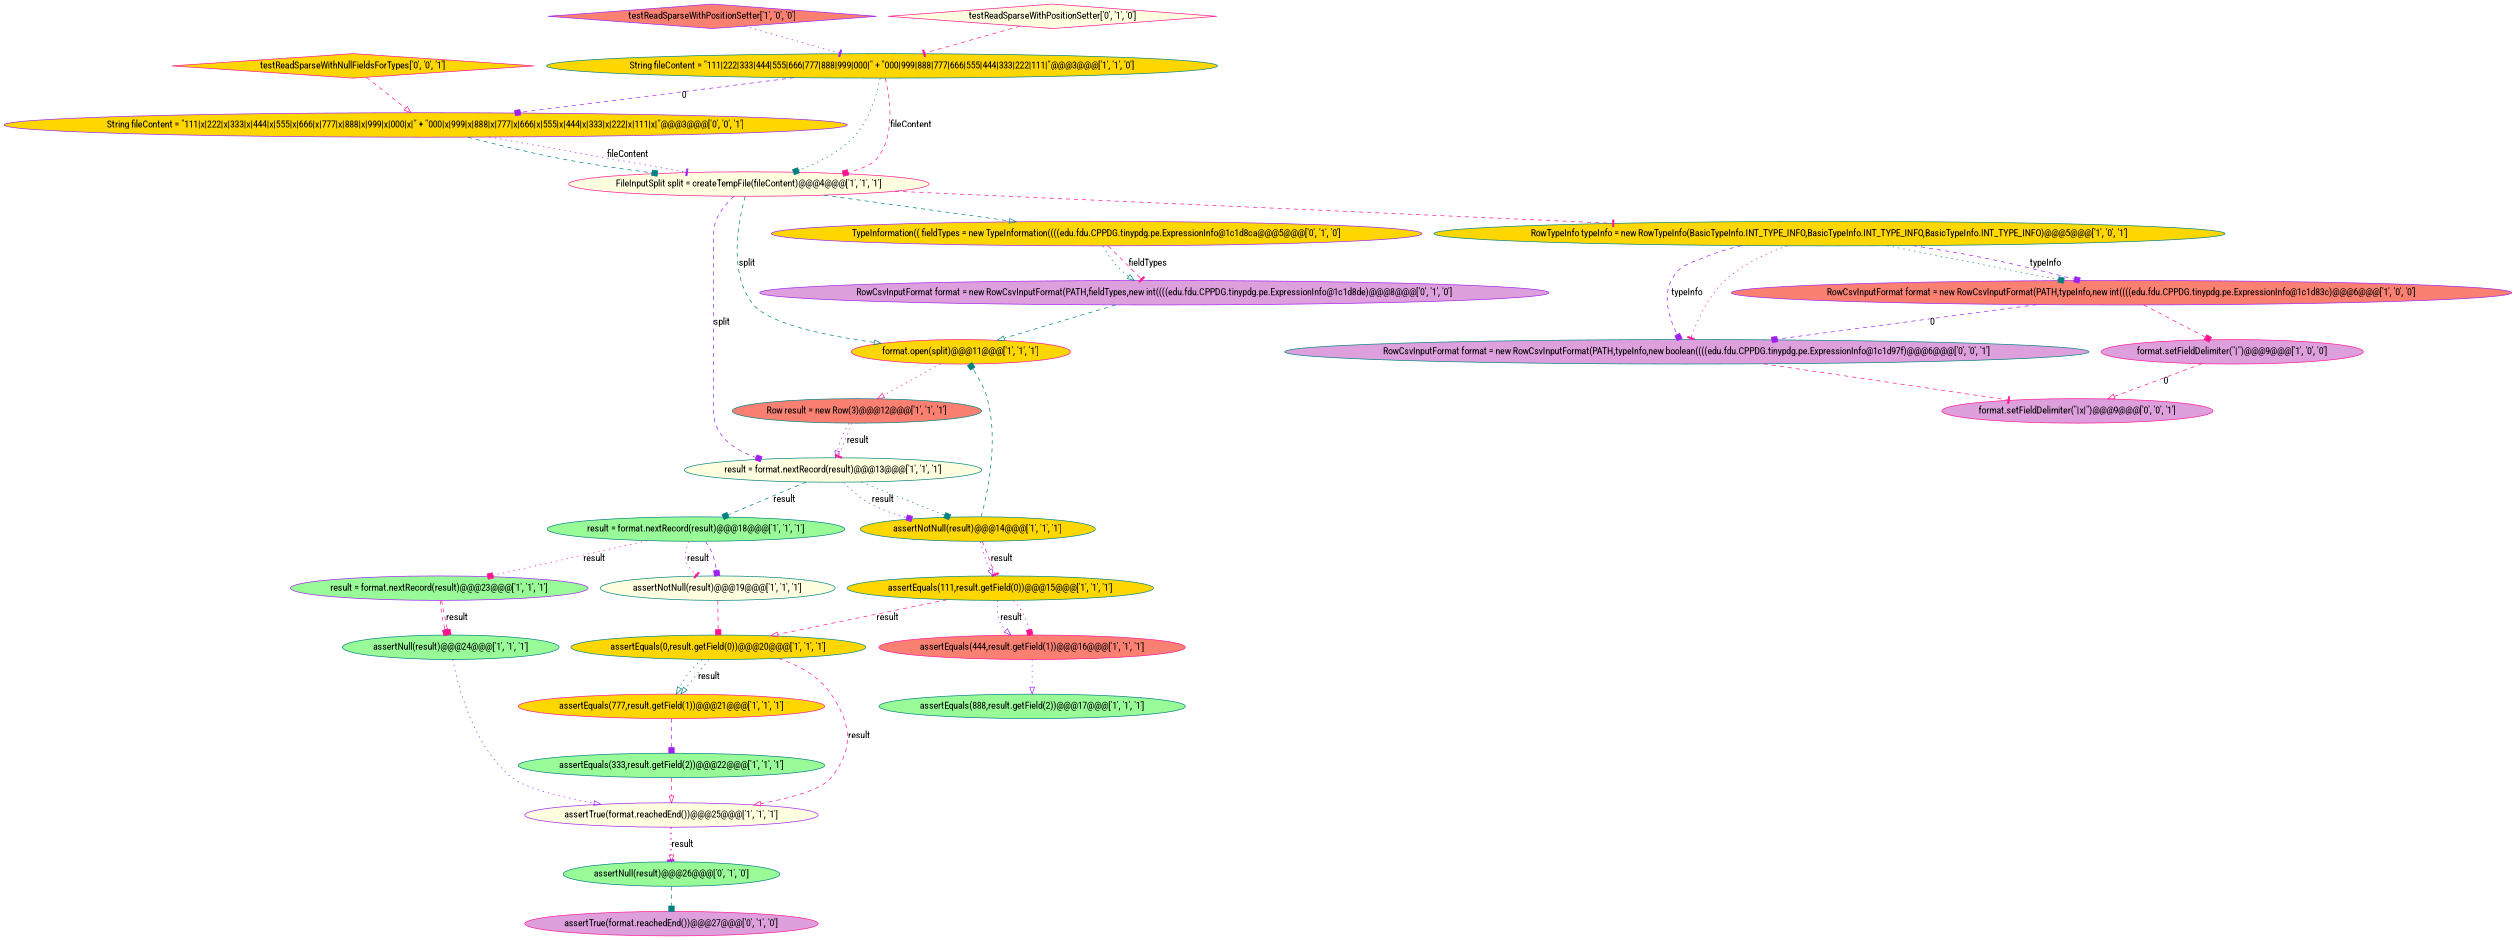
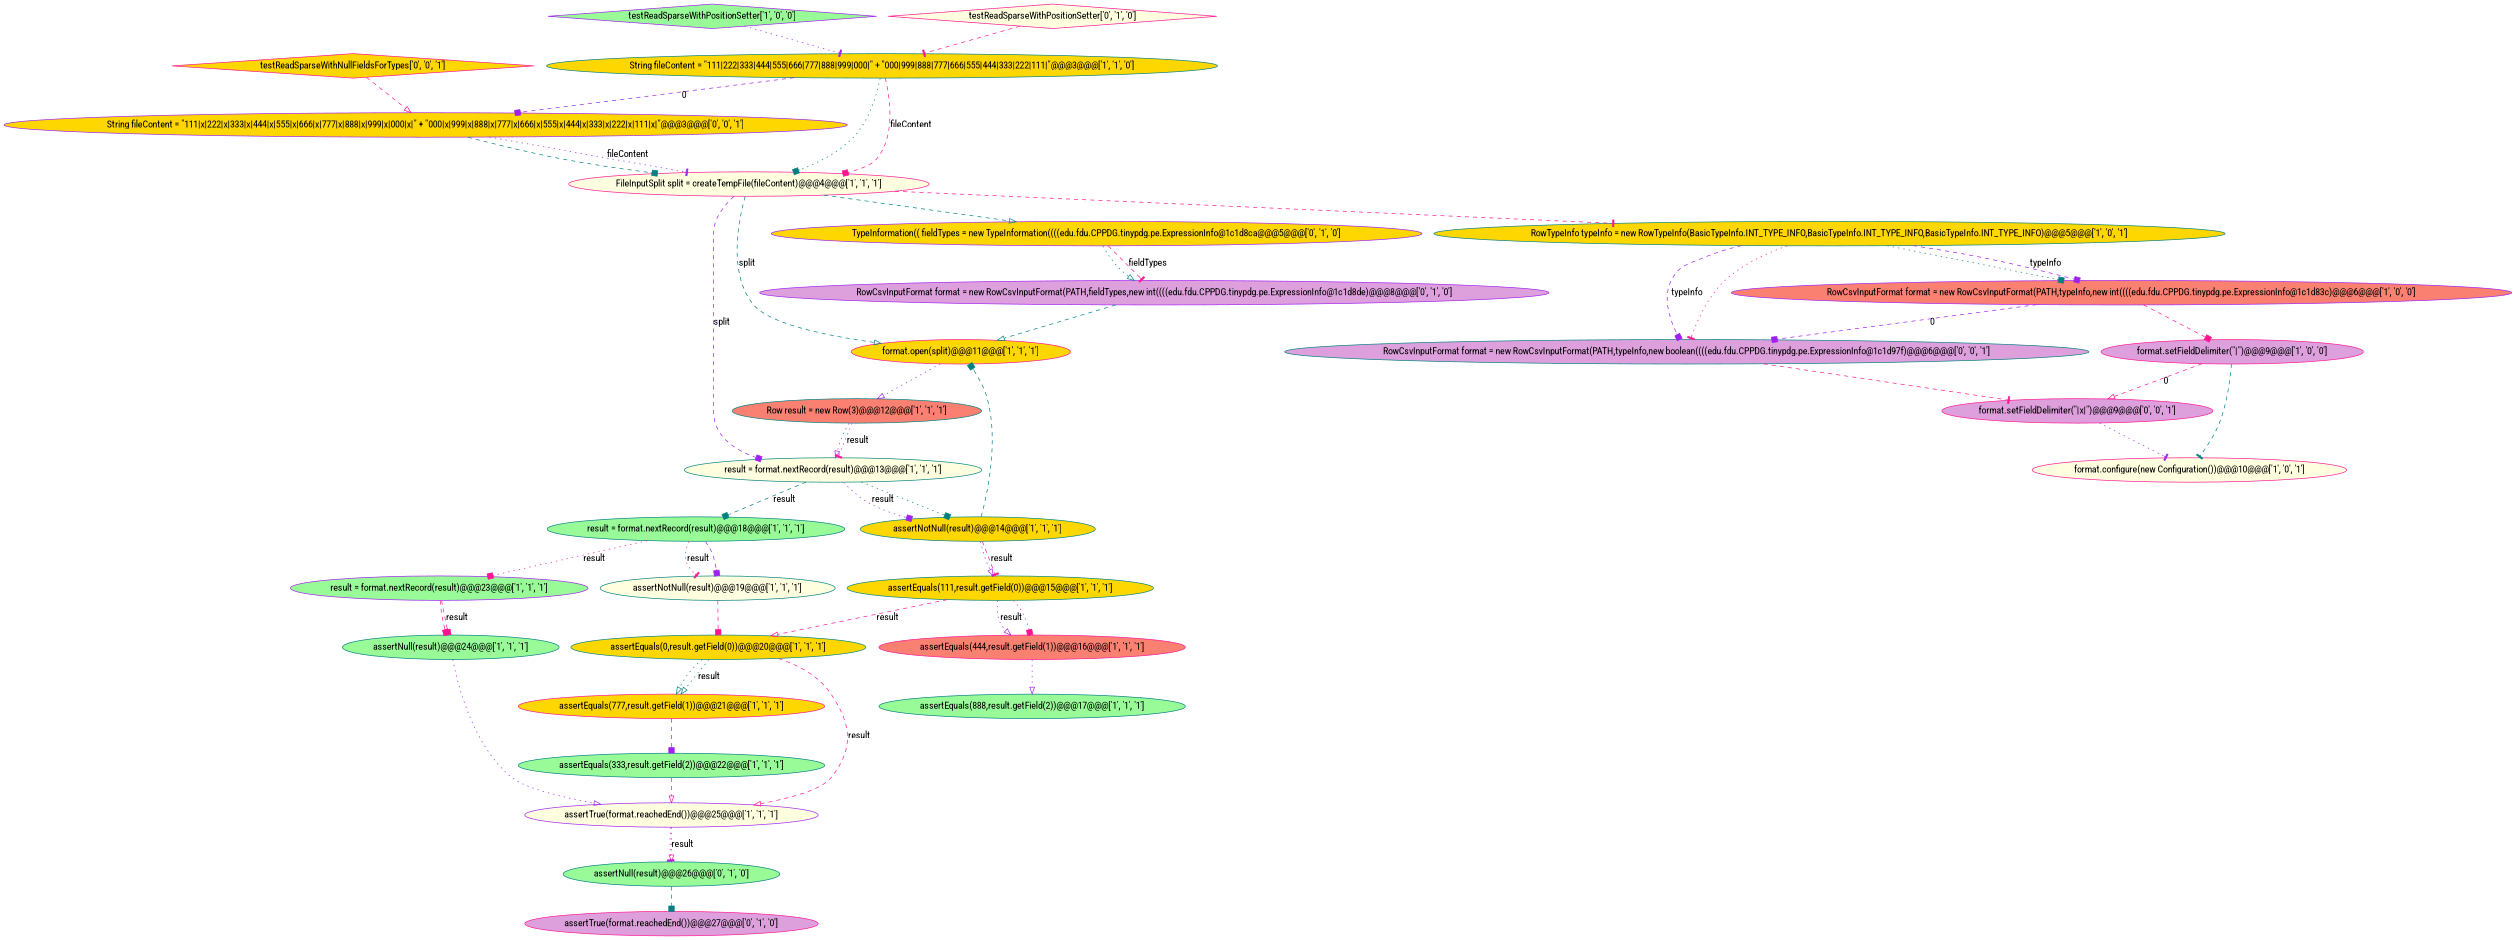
node "testReadSparseWithPositionSetter['1', '0', '0']": fillcolor salmon -> palegreen
edge "format.open(split)@@@11@@@['1', '1', '1']" -> "Row result = new Row(3)@@@12@@@['1', '1', '1']": color deeppink -> purple
node "format.configure(new Configuration())@@@10@@@['1', '0', '1']": added
